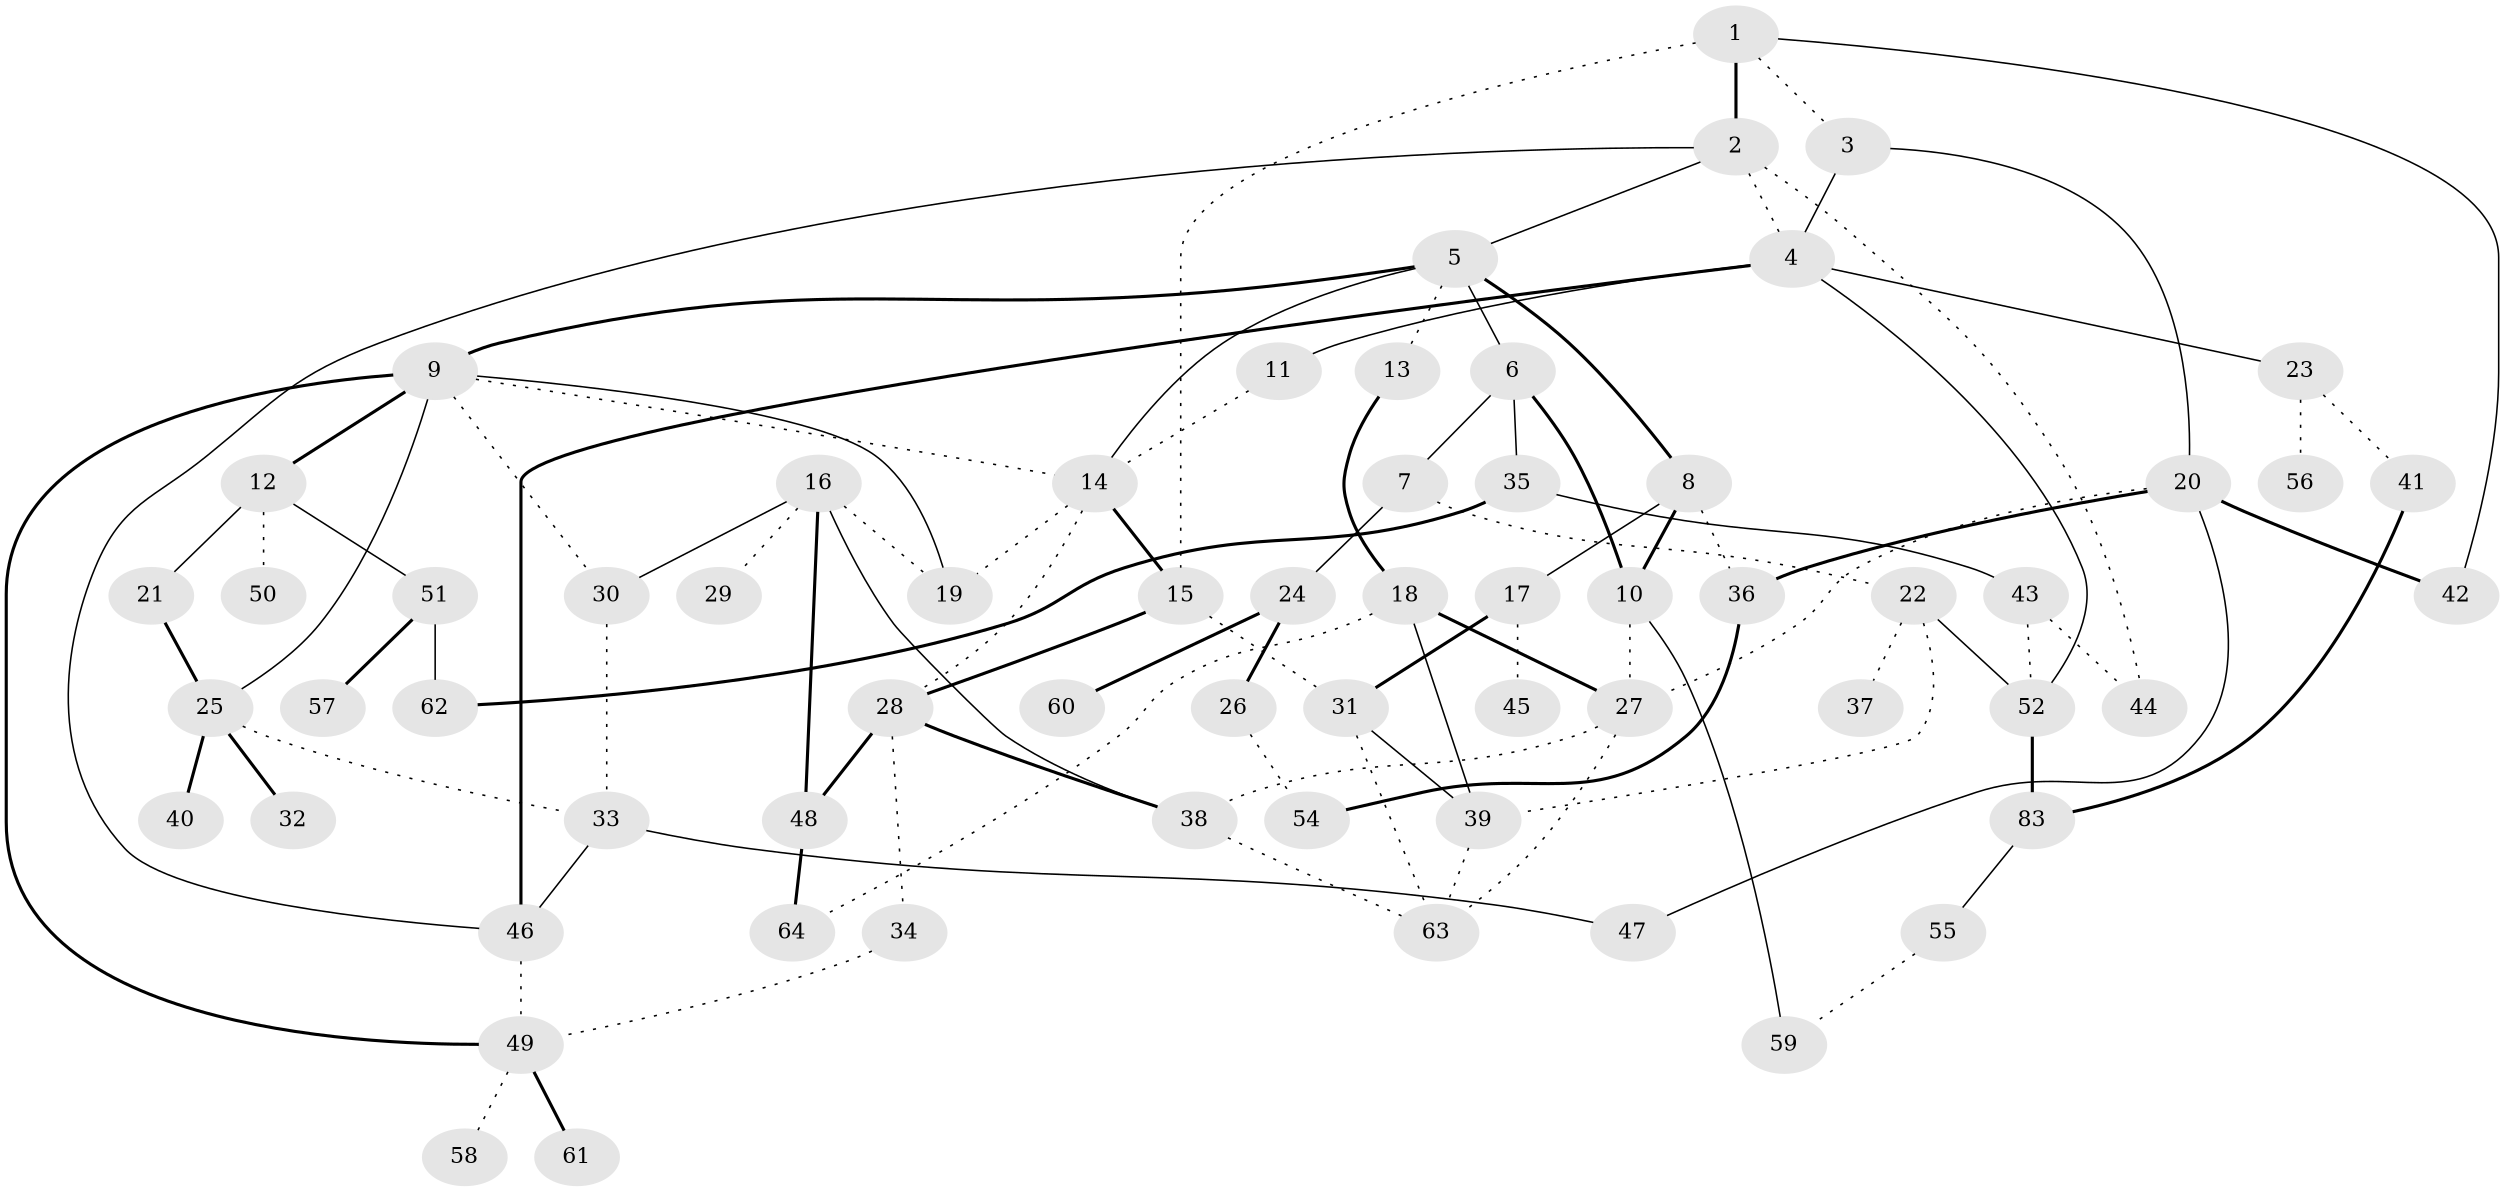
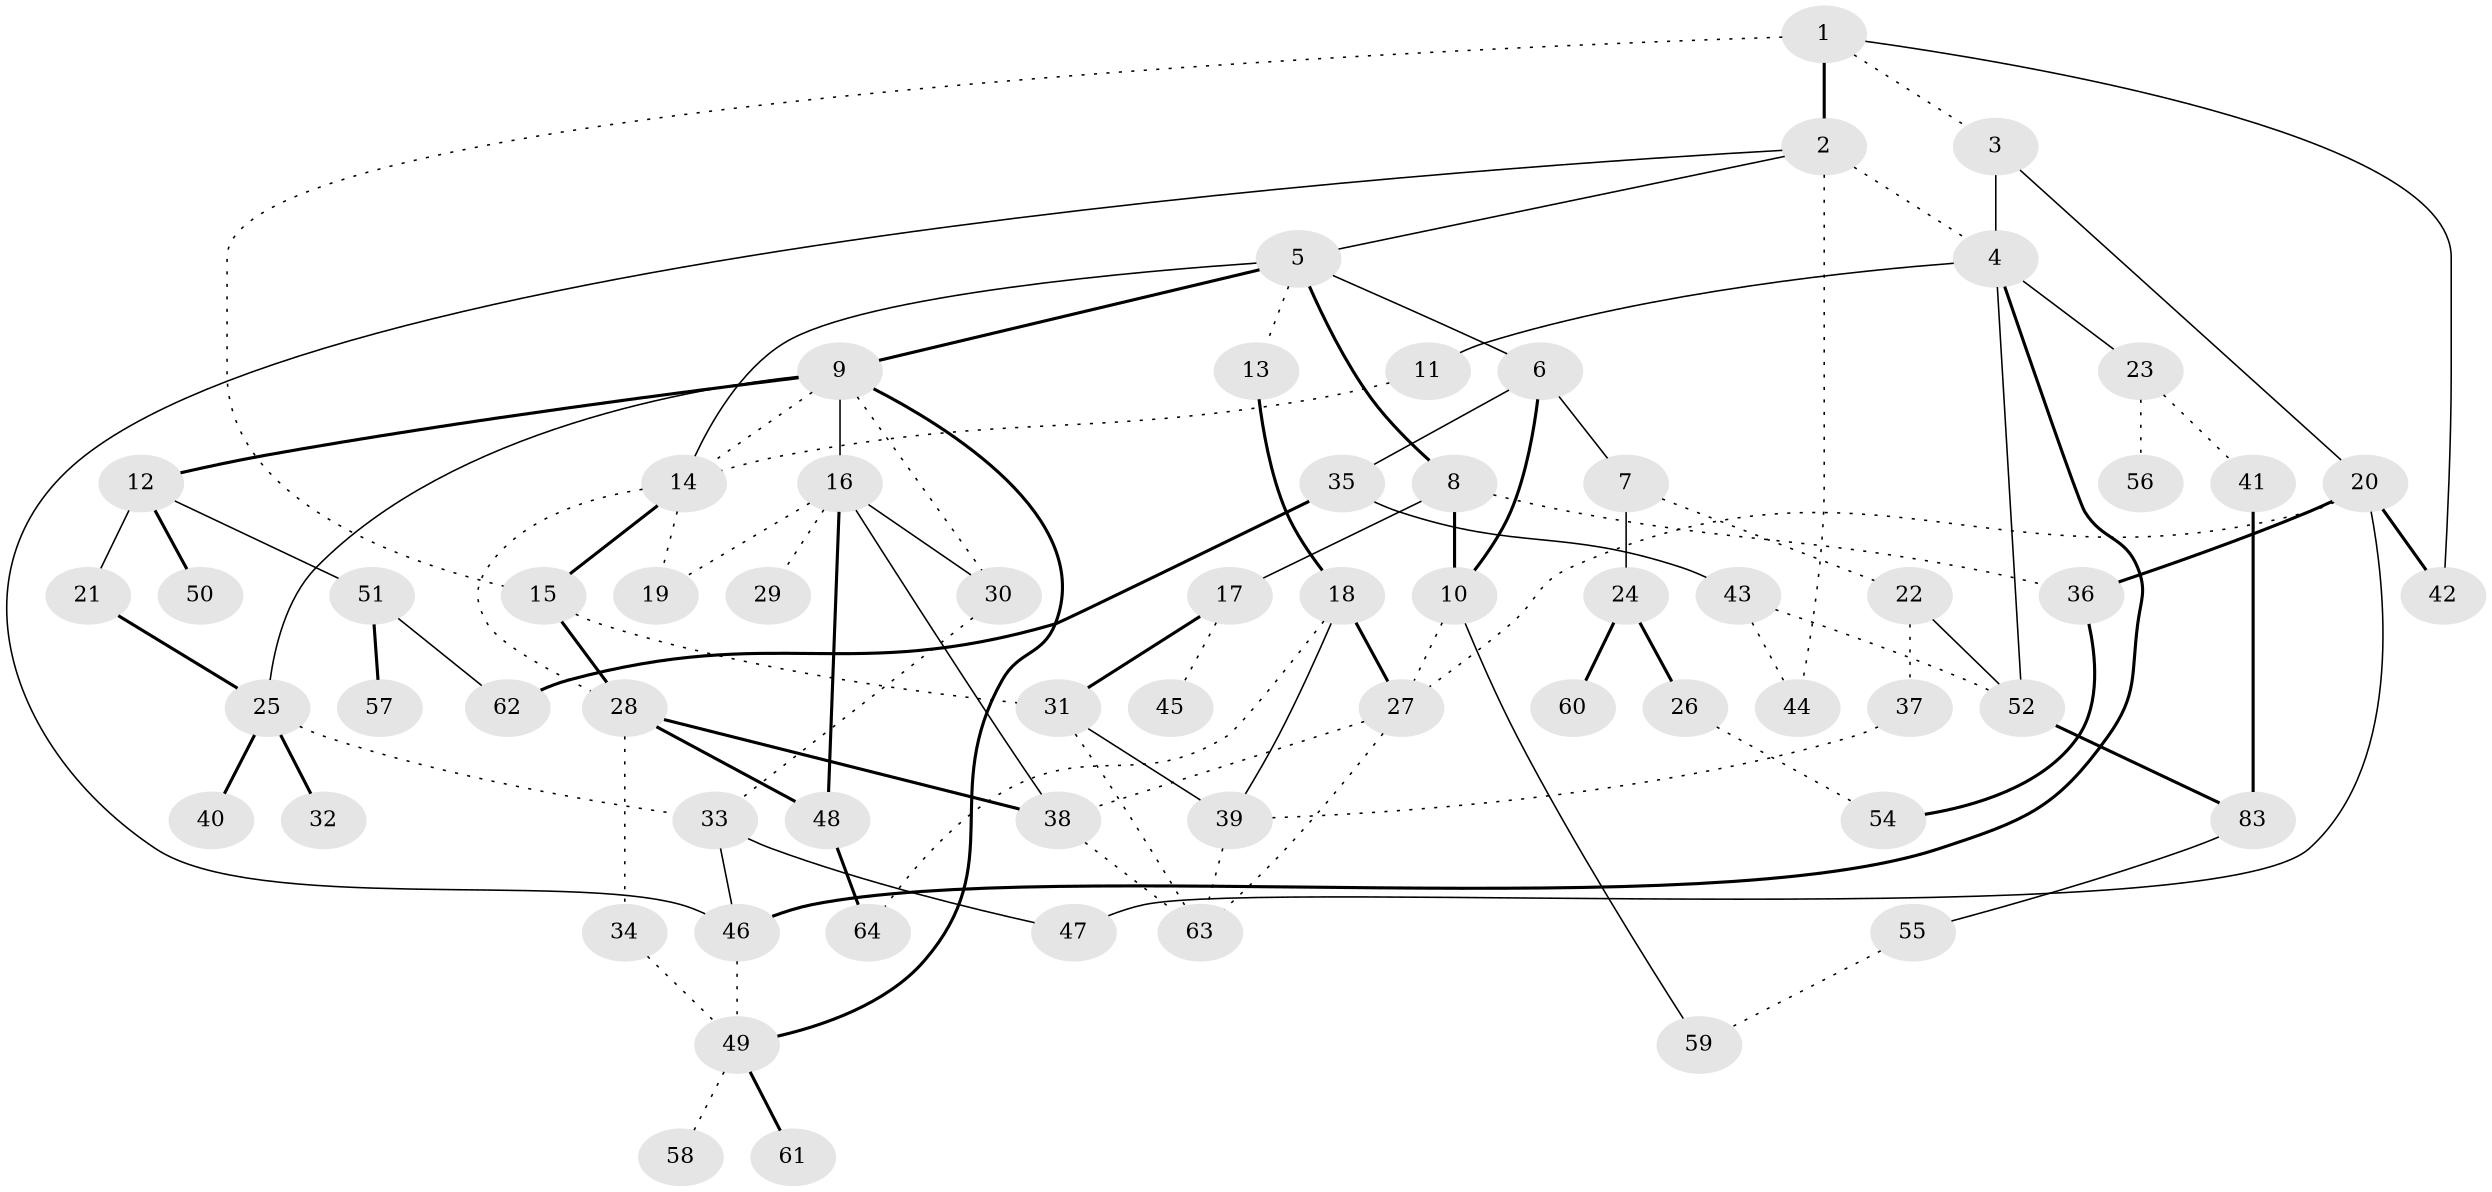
edge "9" -- "19": now "9" -- "16"
edge "12" -- "50": style dotted -> bold
edge "22" -- "39": now "37" -- "39"
